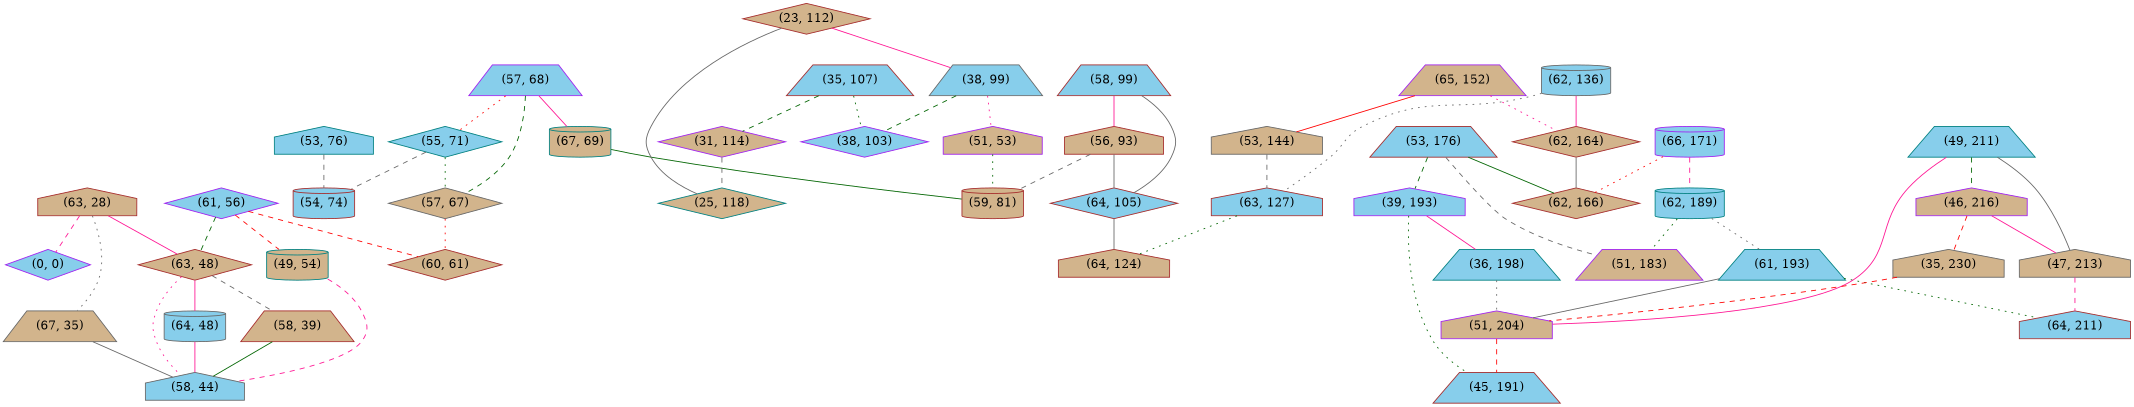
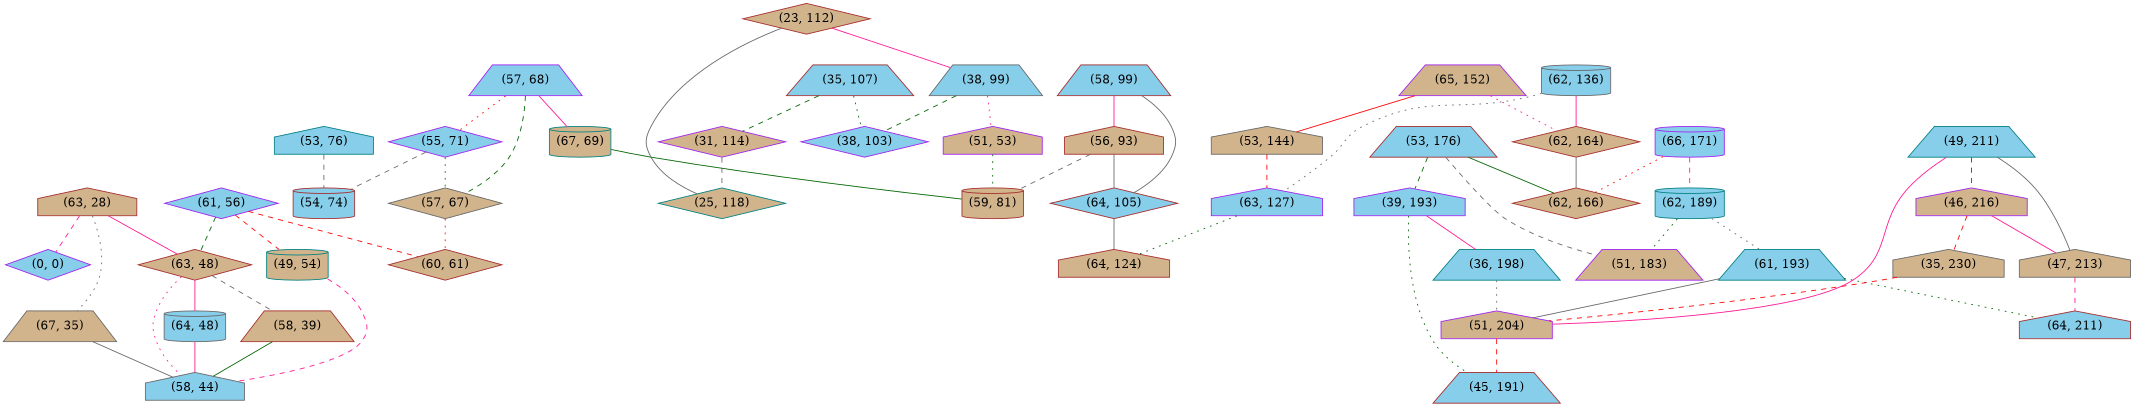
node "(55, 71)": color teal -> purple
edge "(53, 144)" -- "(63, 127)": color gray40 -> red
node "(63, 127)": color brown -> purple
